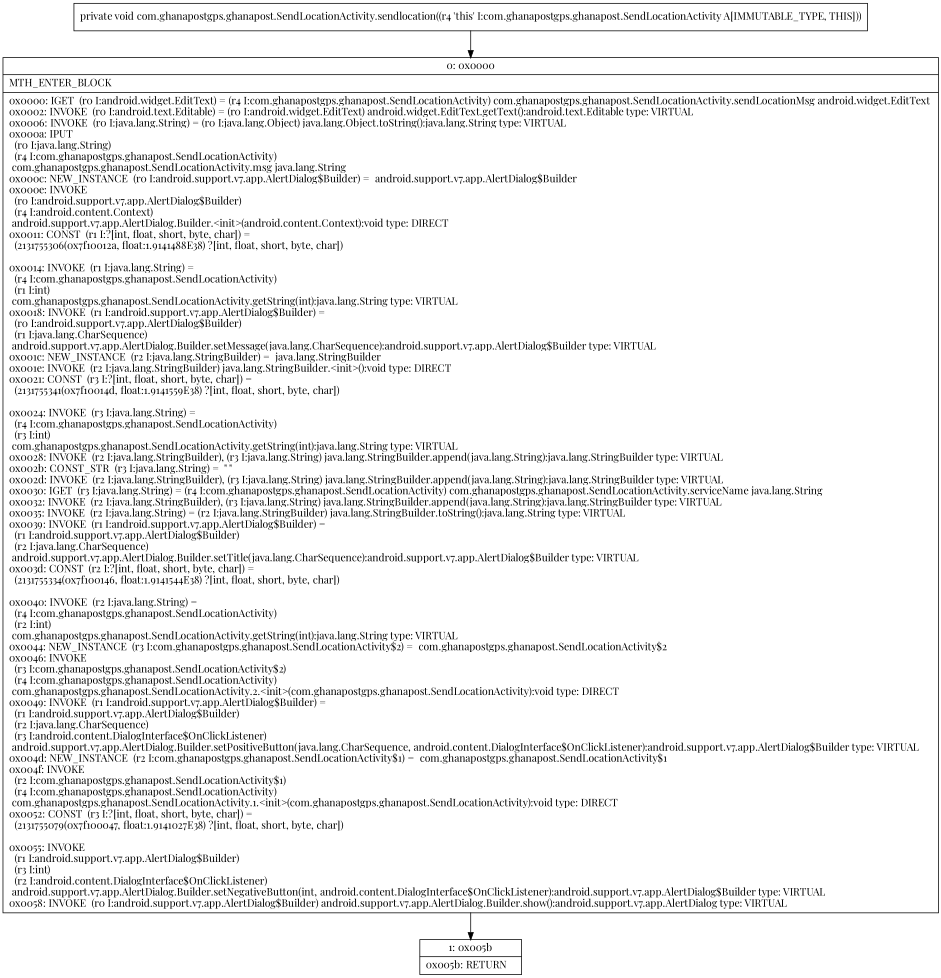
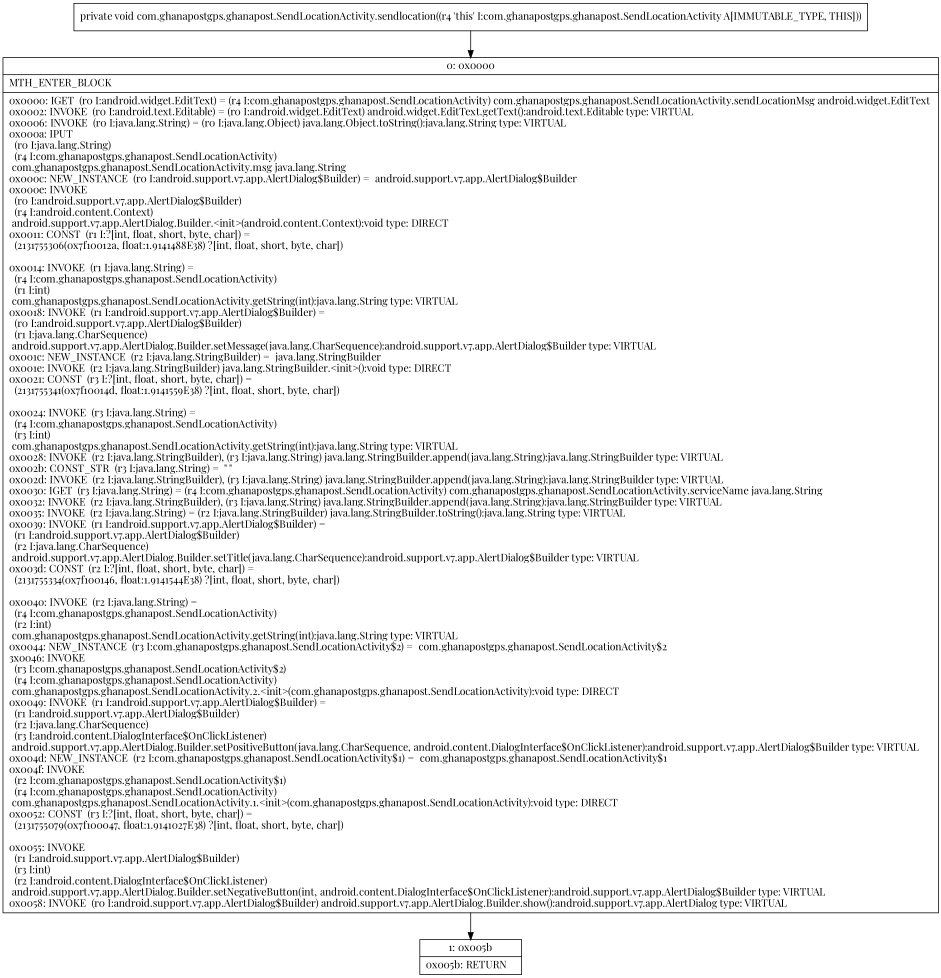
node "0: 0x0000": text "0x0046: INVOKE" -> "3x0046: INVOKE"
